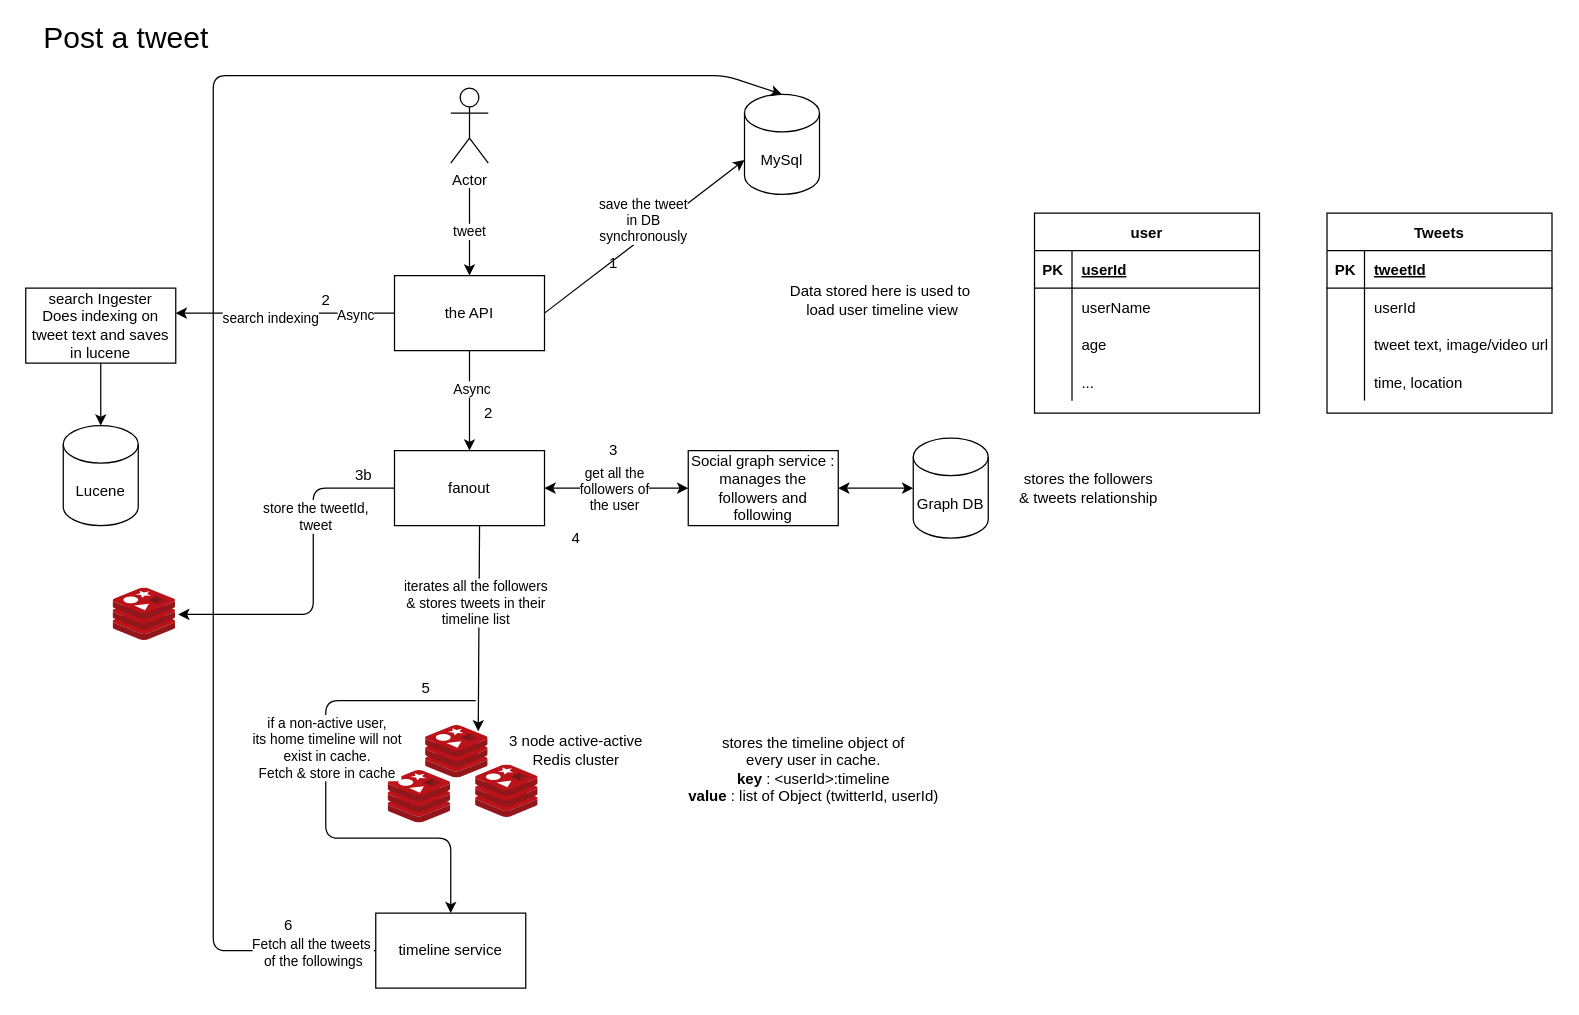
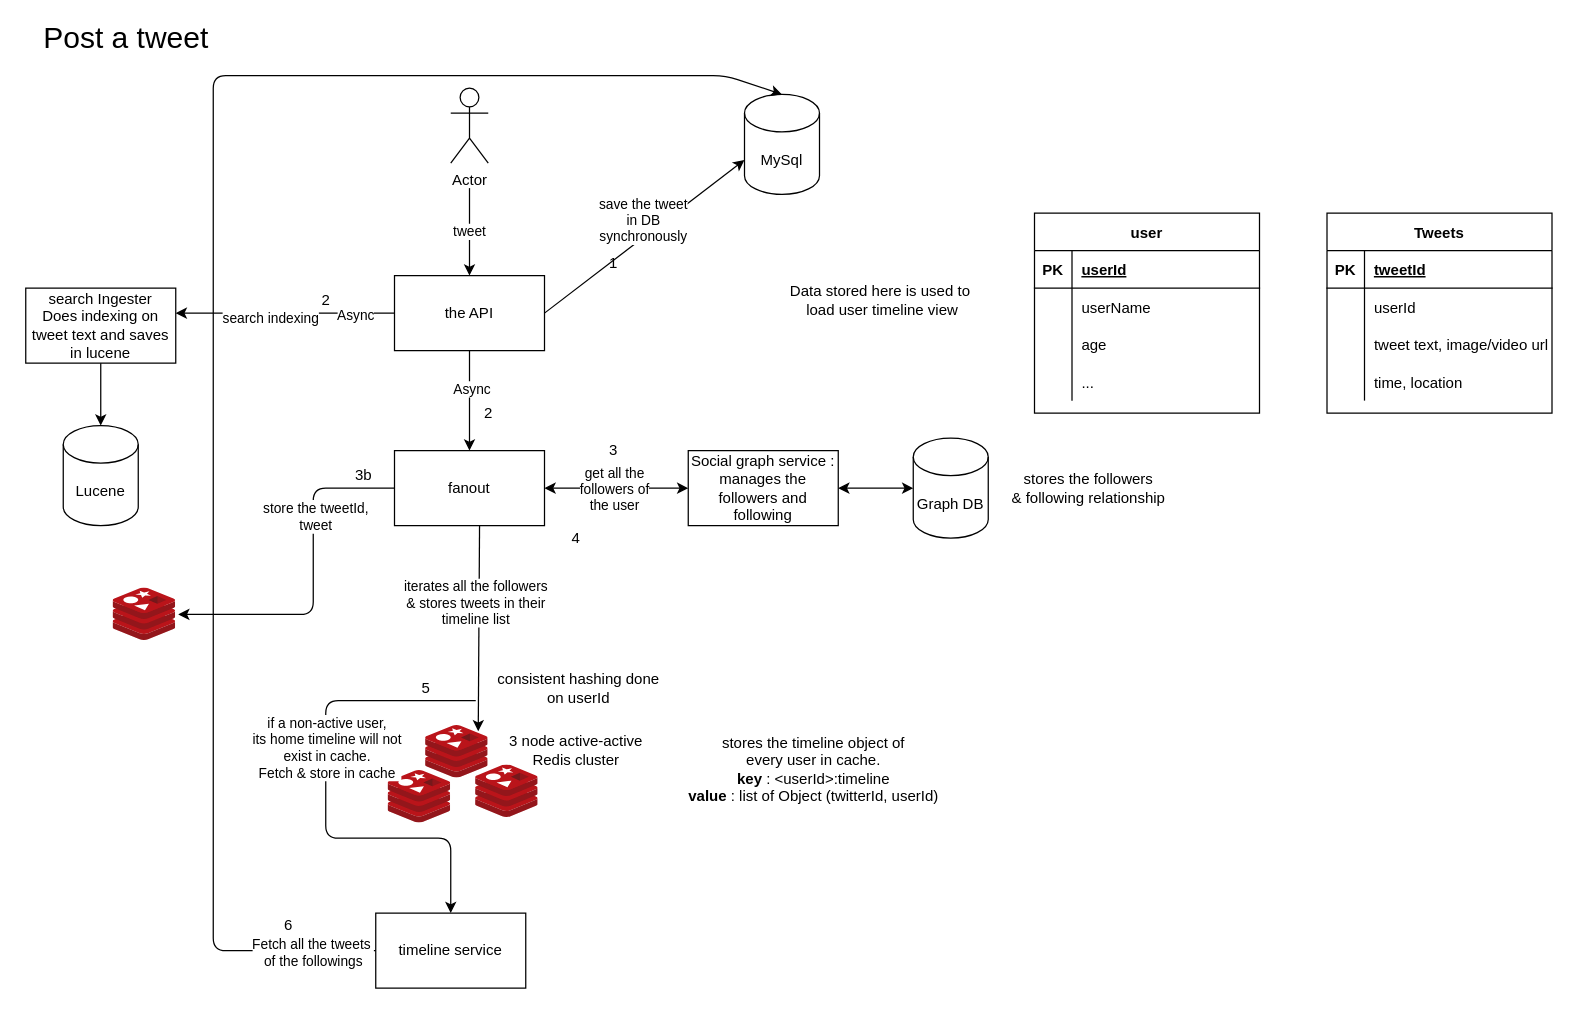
node "stores the followers & tweets relationship": label "stores the followers & tweets relationship" -> "stores the followers & following relationship"
node "consistent hashing done on userId": added
